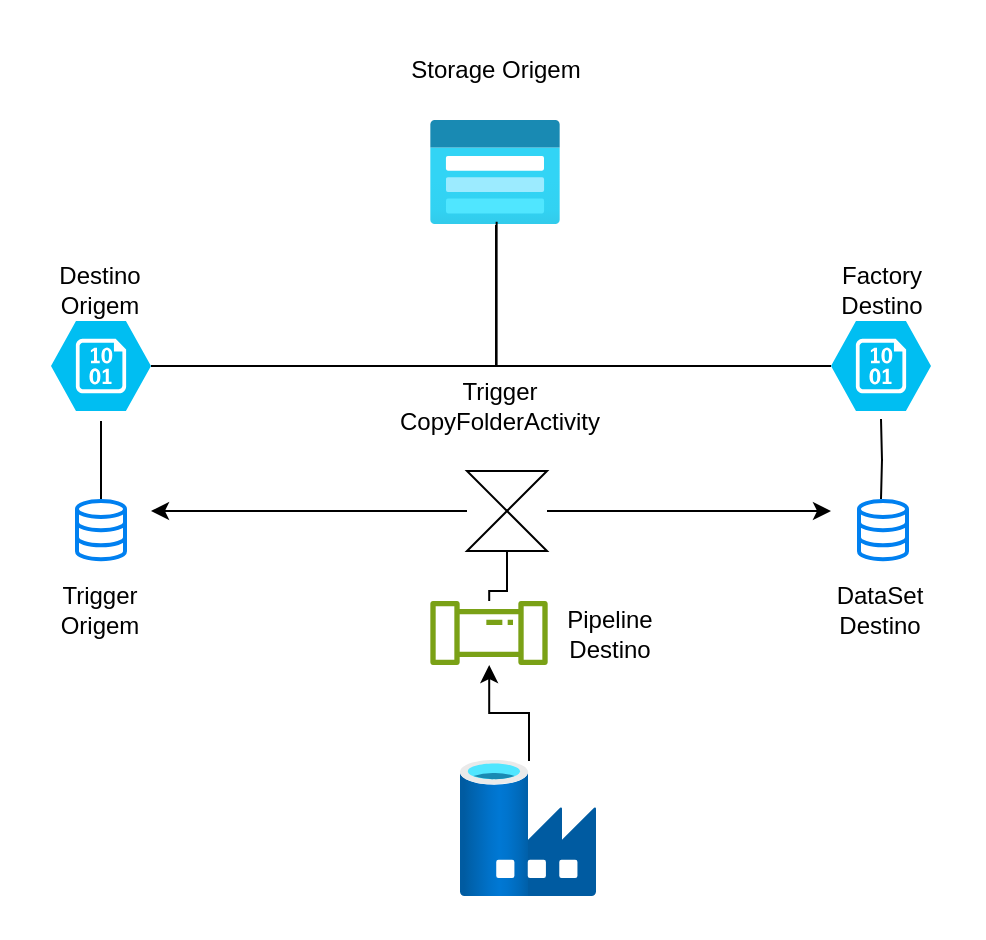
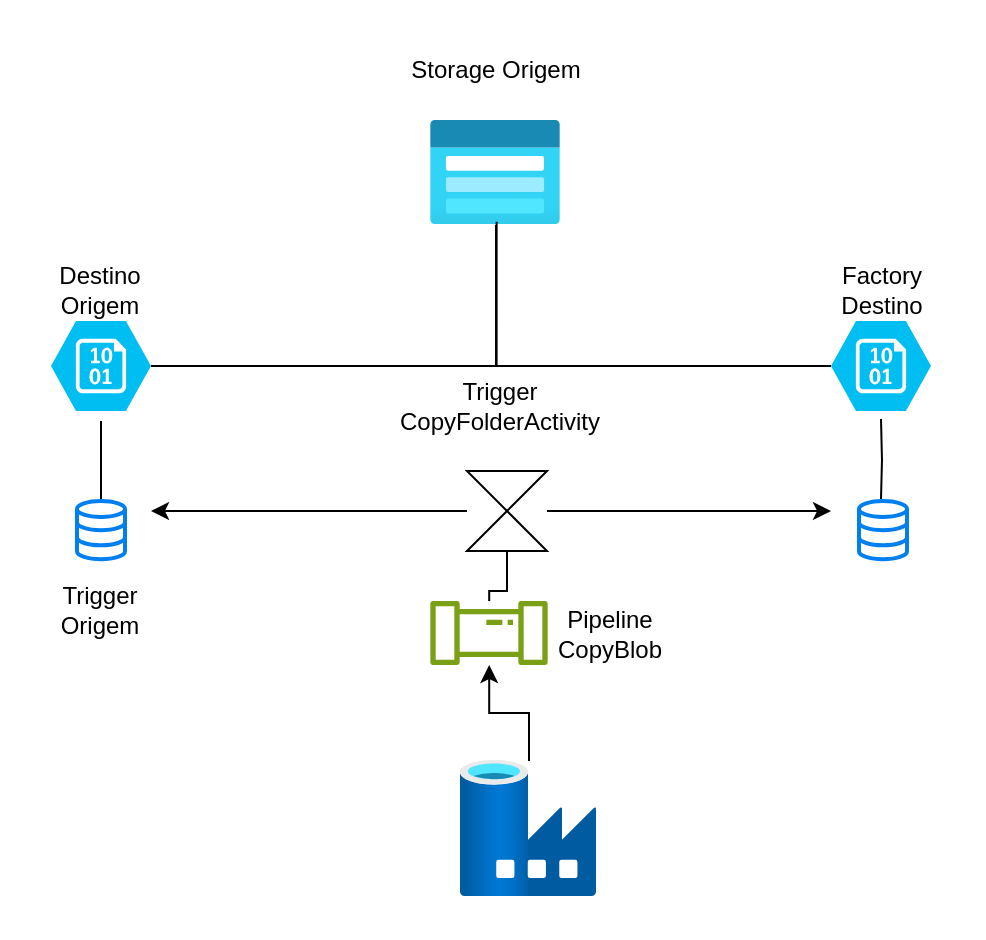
node "DataSet Destino": removed
node "Pipeline Destino": label "Pipeline Destino" -> "Pipeline CopyBlob"
